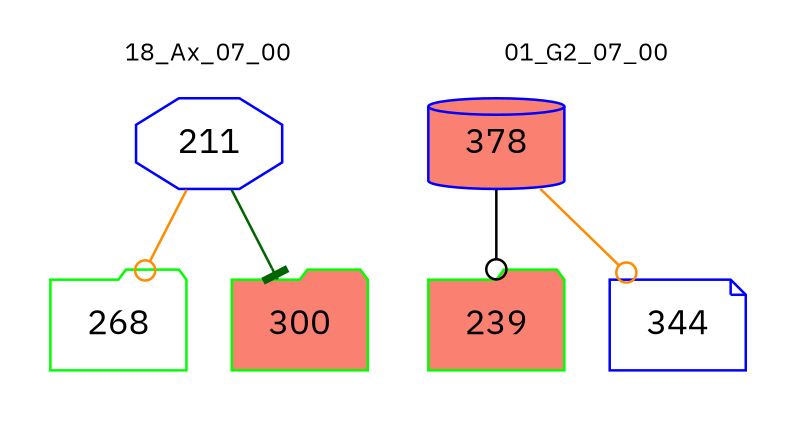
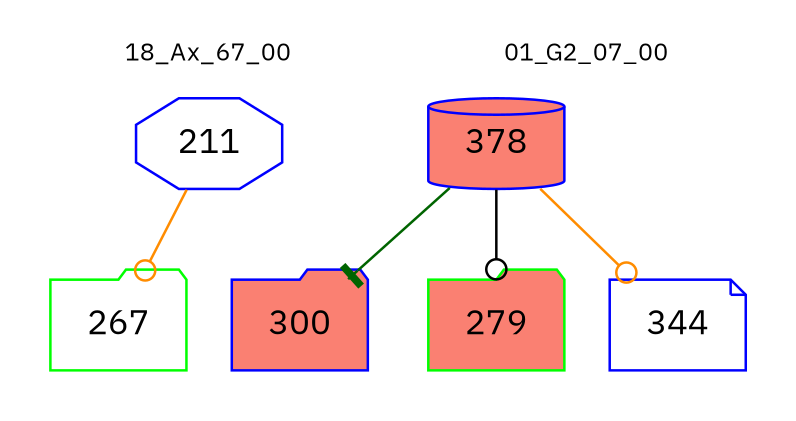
cluster "18_Ax_07_00": label "18_Ax_07_00" -> "18_Ax_67_00"
edge "211" -> "300": now "378" -> "300"
node "268": label "268" -> "267"
node "300": color green -> blue
node "239": label "239" -> "279"
